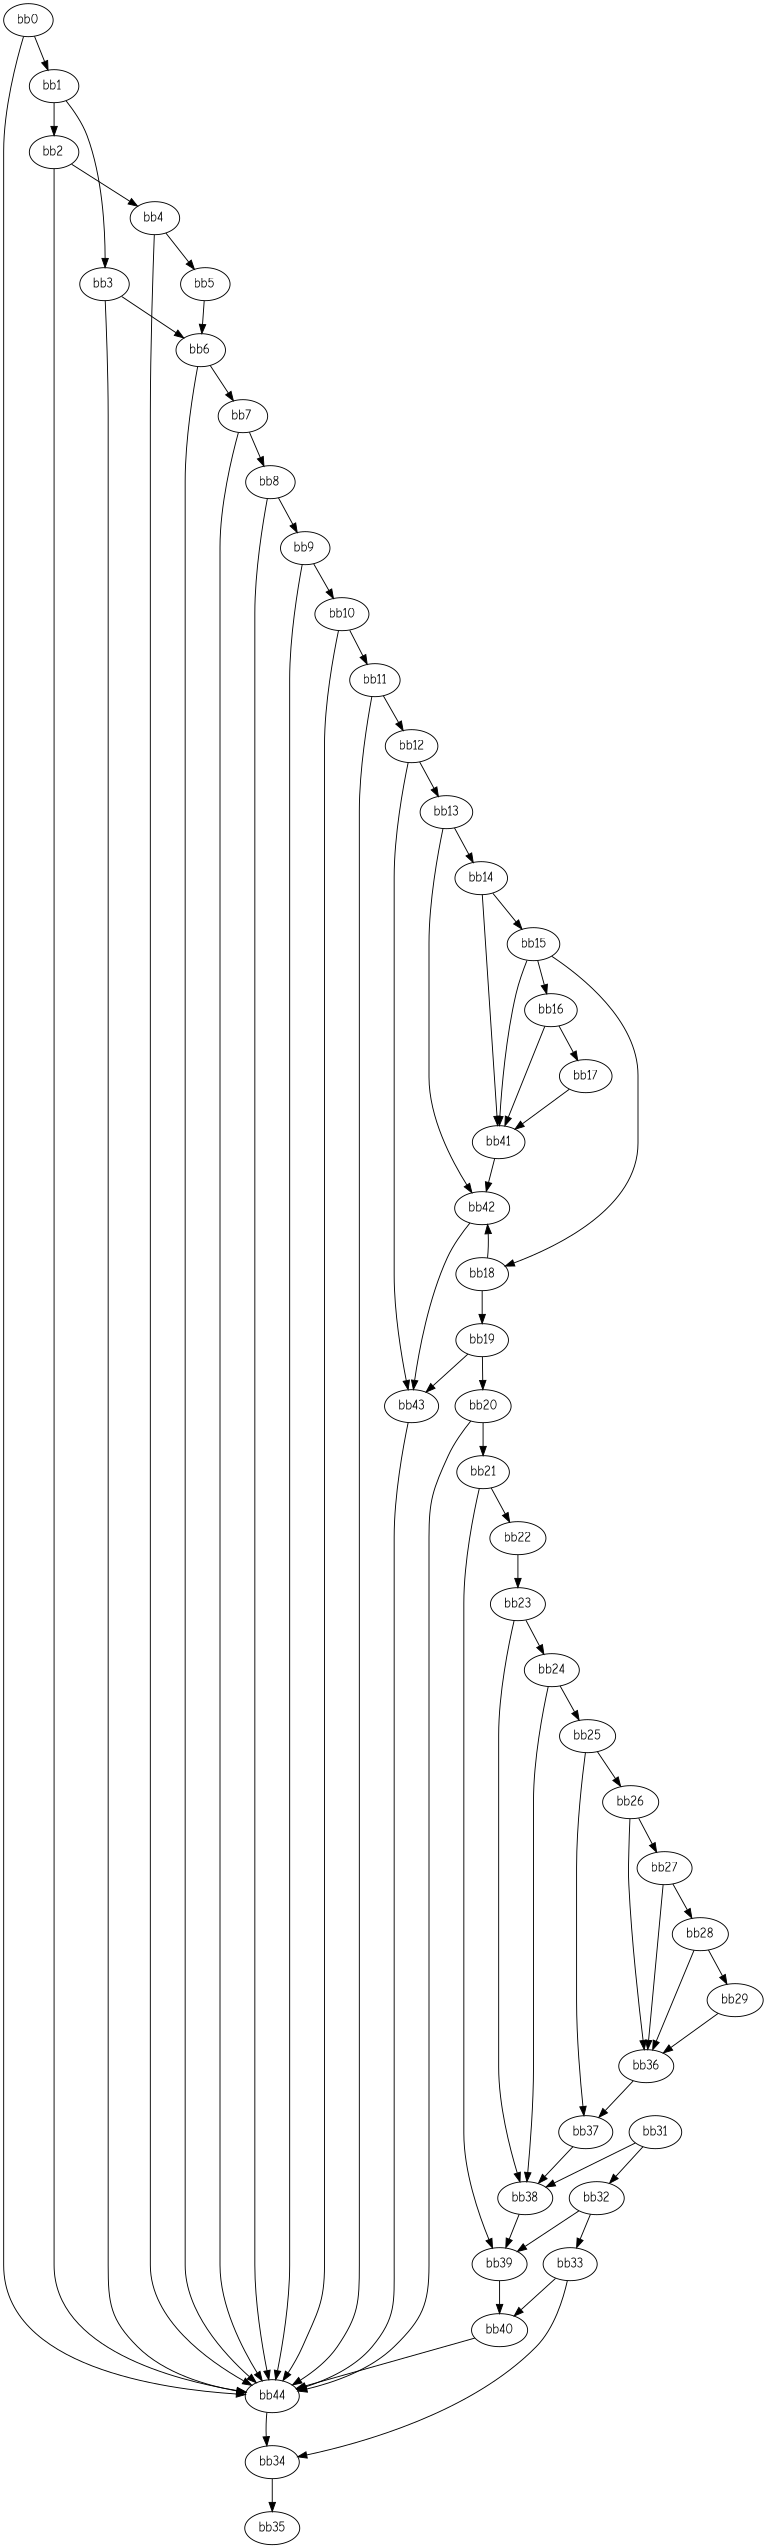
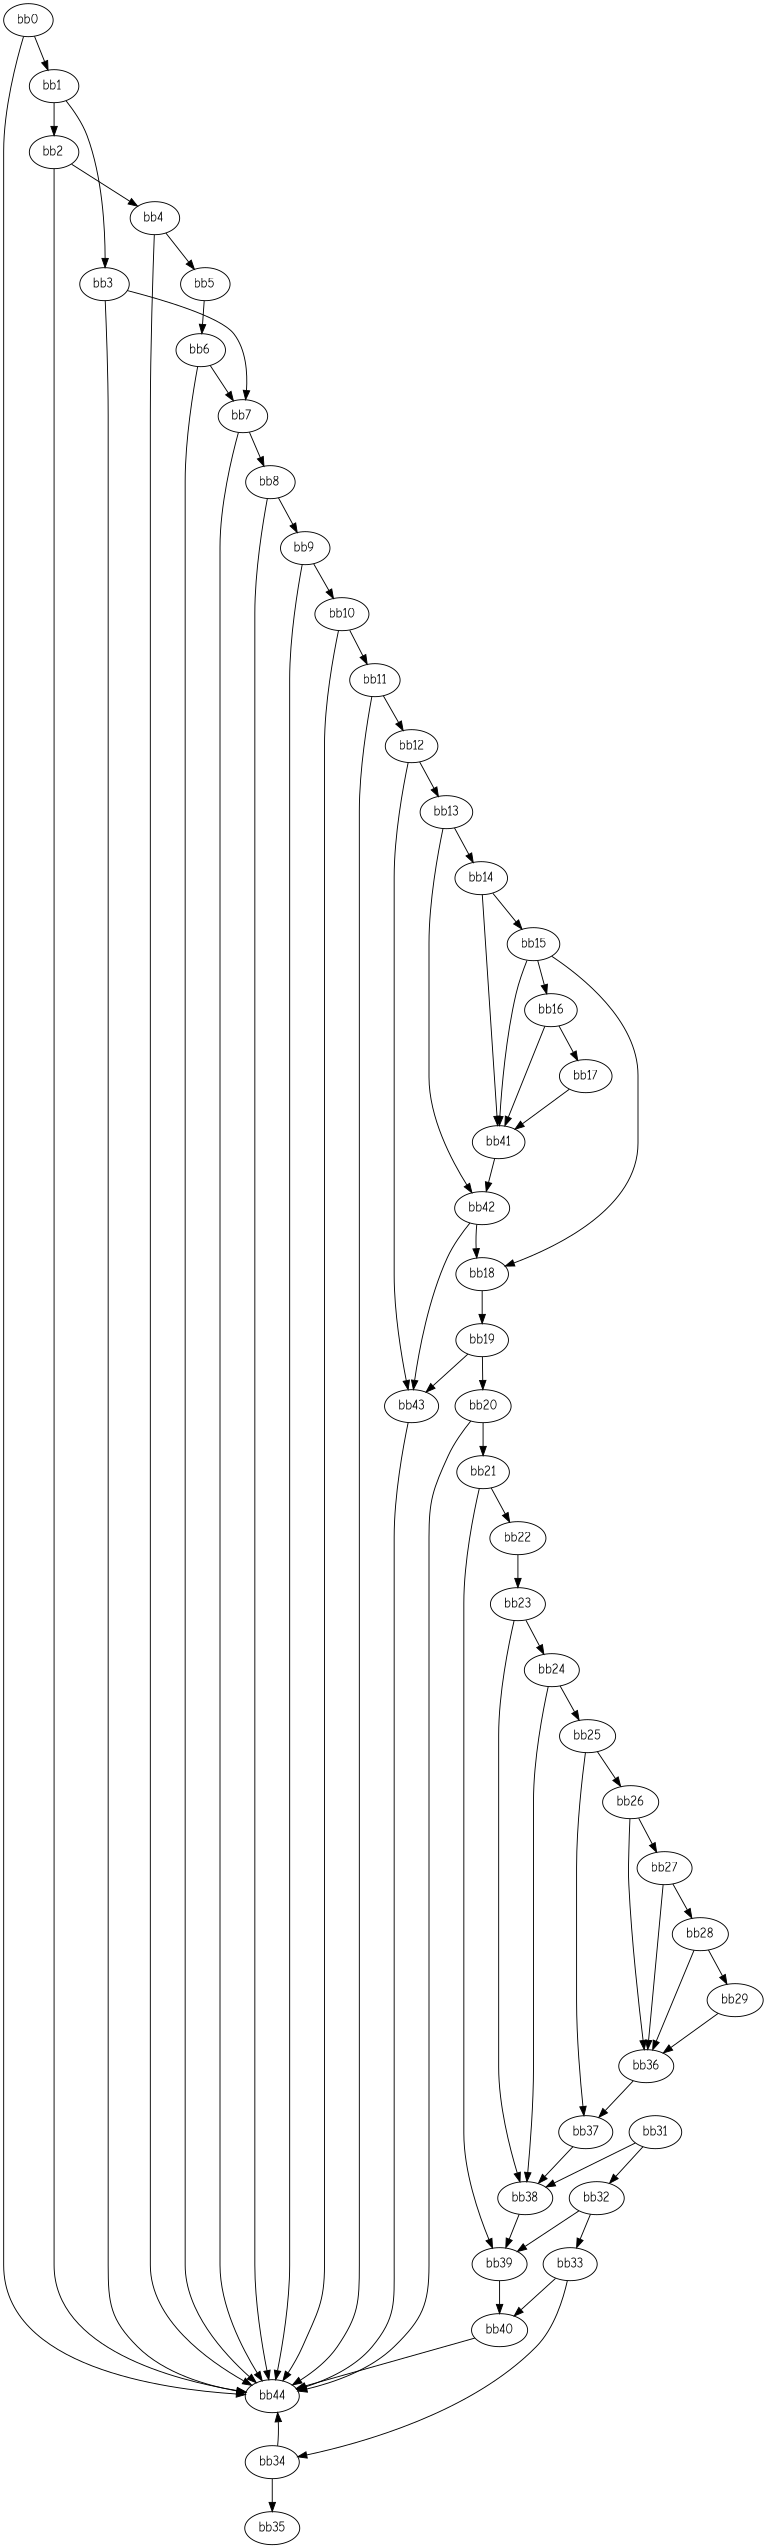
edge "bb3" -> "bb6": now "bb3" -> "bb7"
edge "bb18" -> "bb42": reversed
edge "bb44" -> "bb34": reversed
